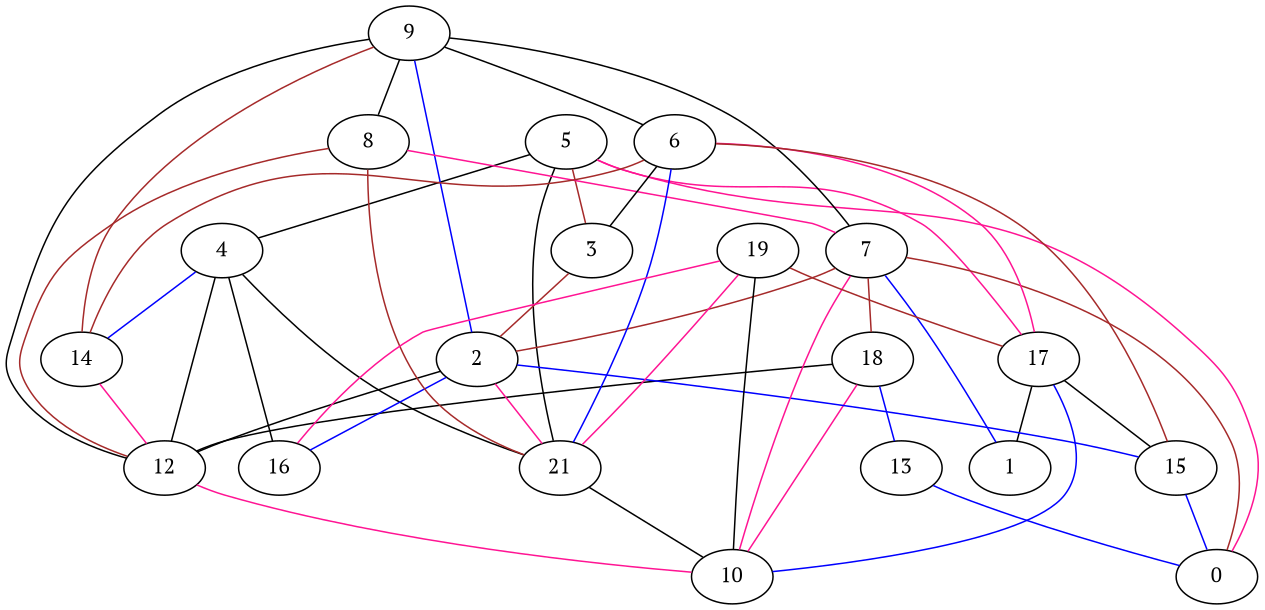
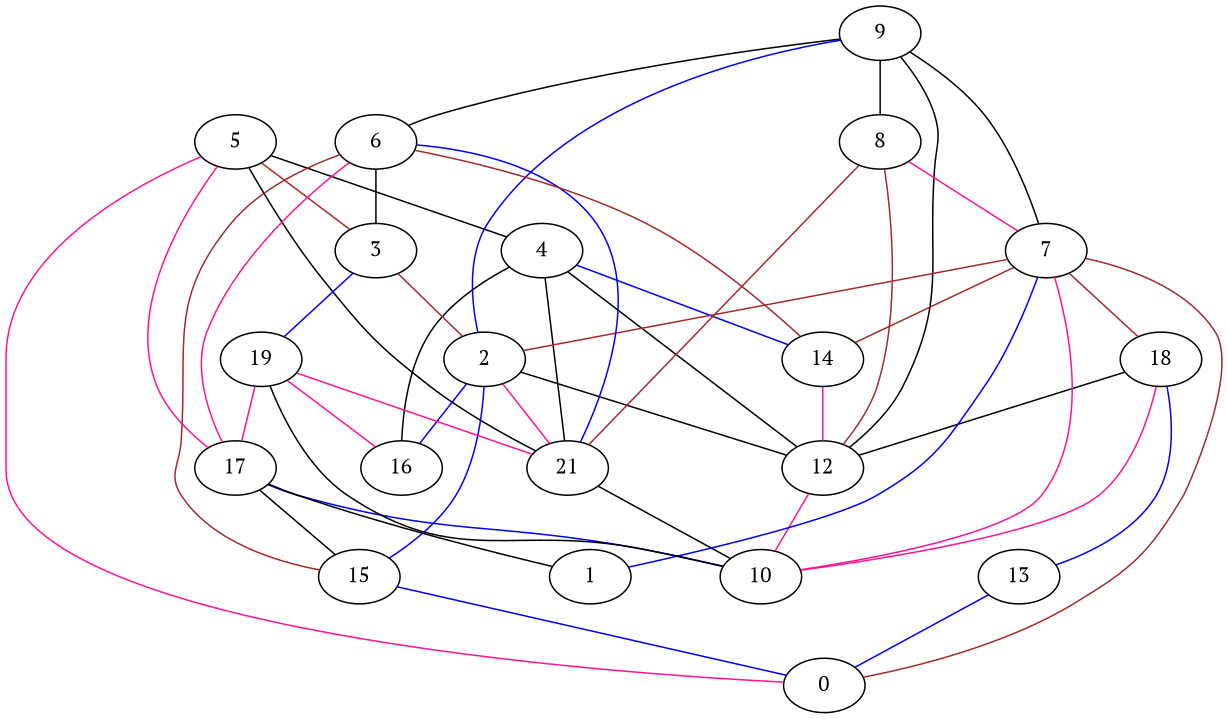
edge "9" -- "14": now "7" -- "14"
edge "3" -- "19": added
edge "19" -- "17": color brown -> deeppink
